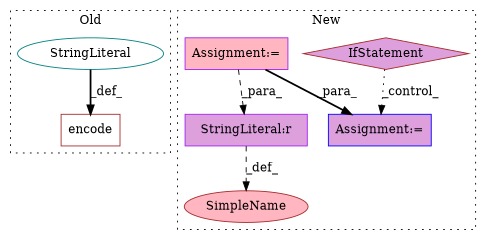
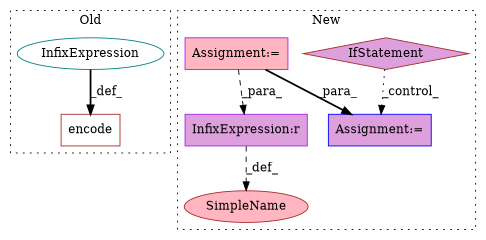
node "StringLiteral": label "StringLiteral" -> "InfixExpression"
node "StringLiteral:r": label "StringLiteral:r" -> "InfixExpression:r"
